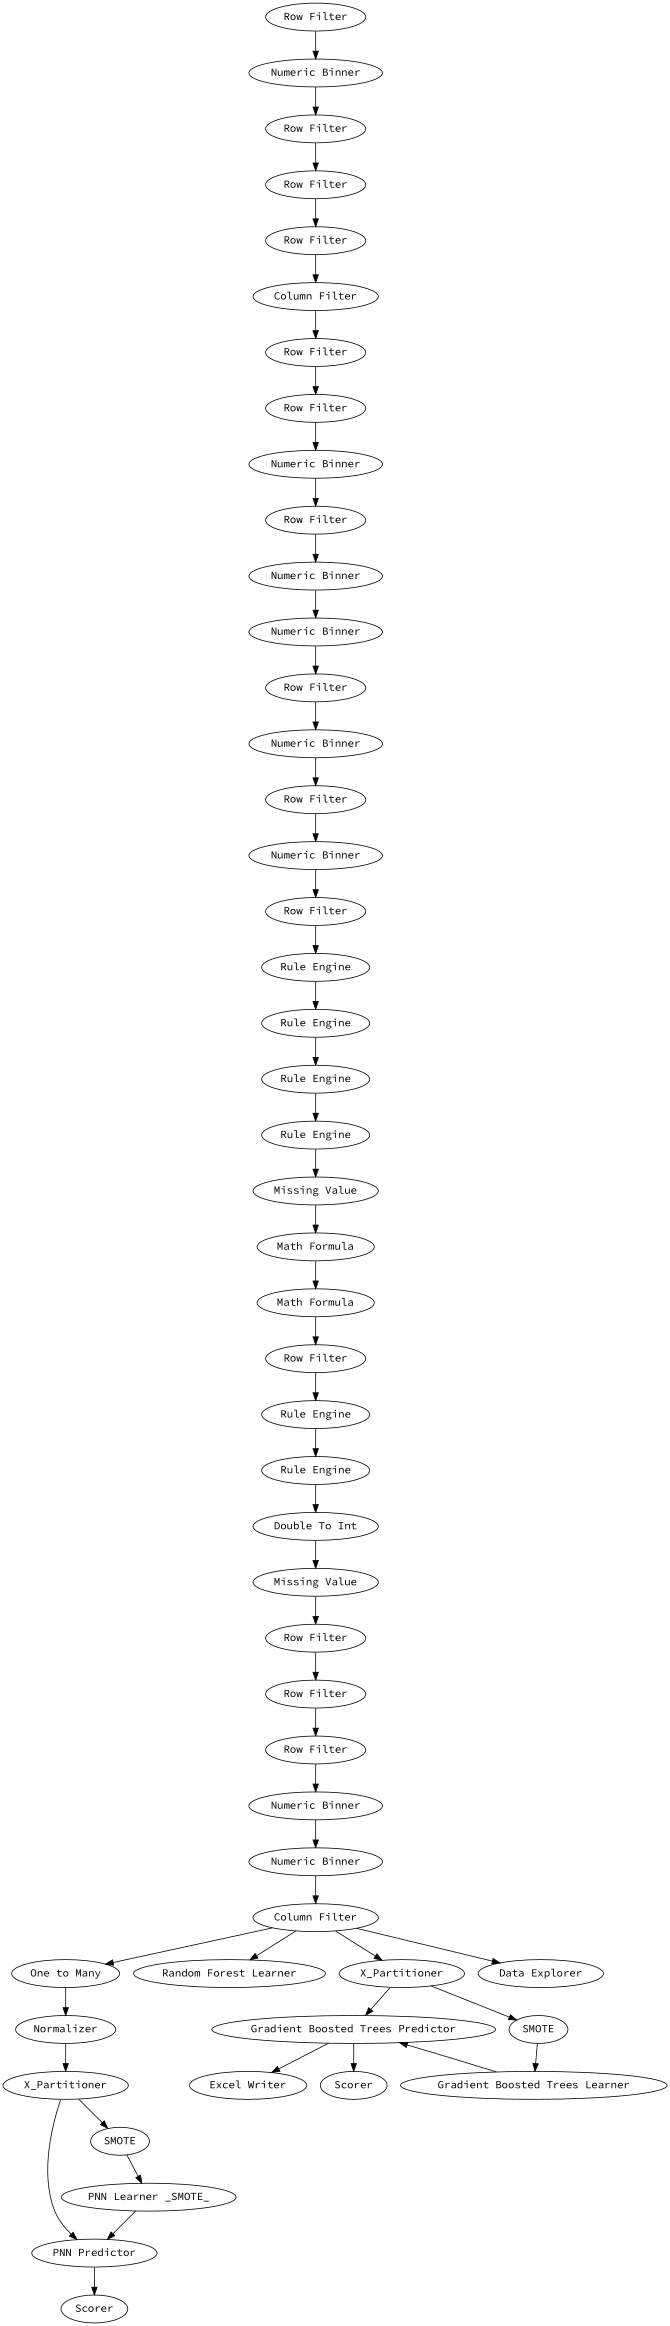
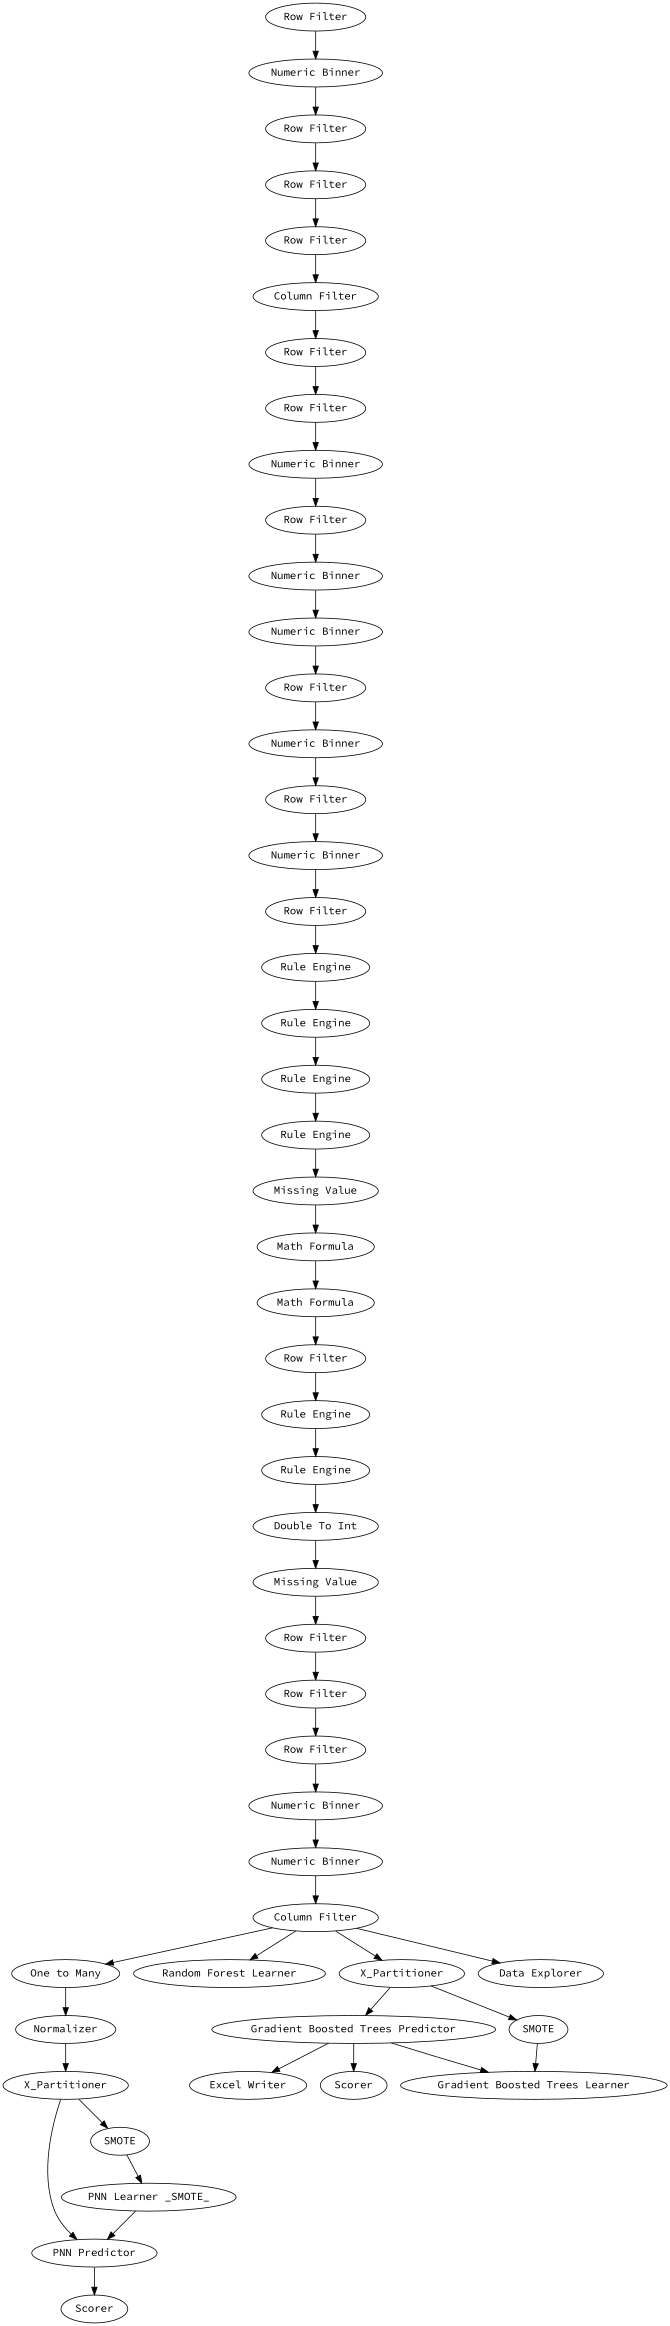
edge "Gradient Boosted Trees Learner" -> "Gradient Boosted Trees Predictor": reversed
